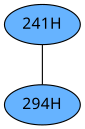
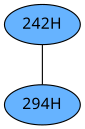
node "241H": label "241H" -> "242H"
